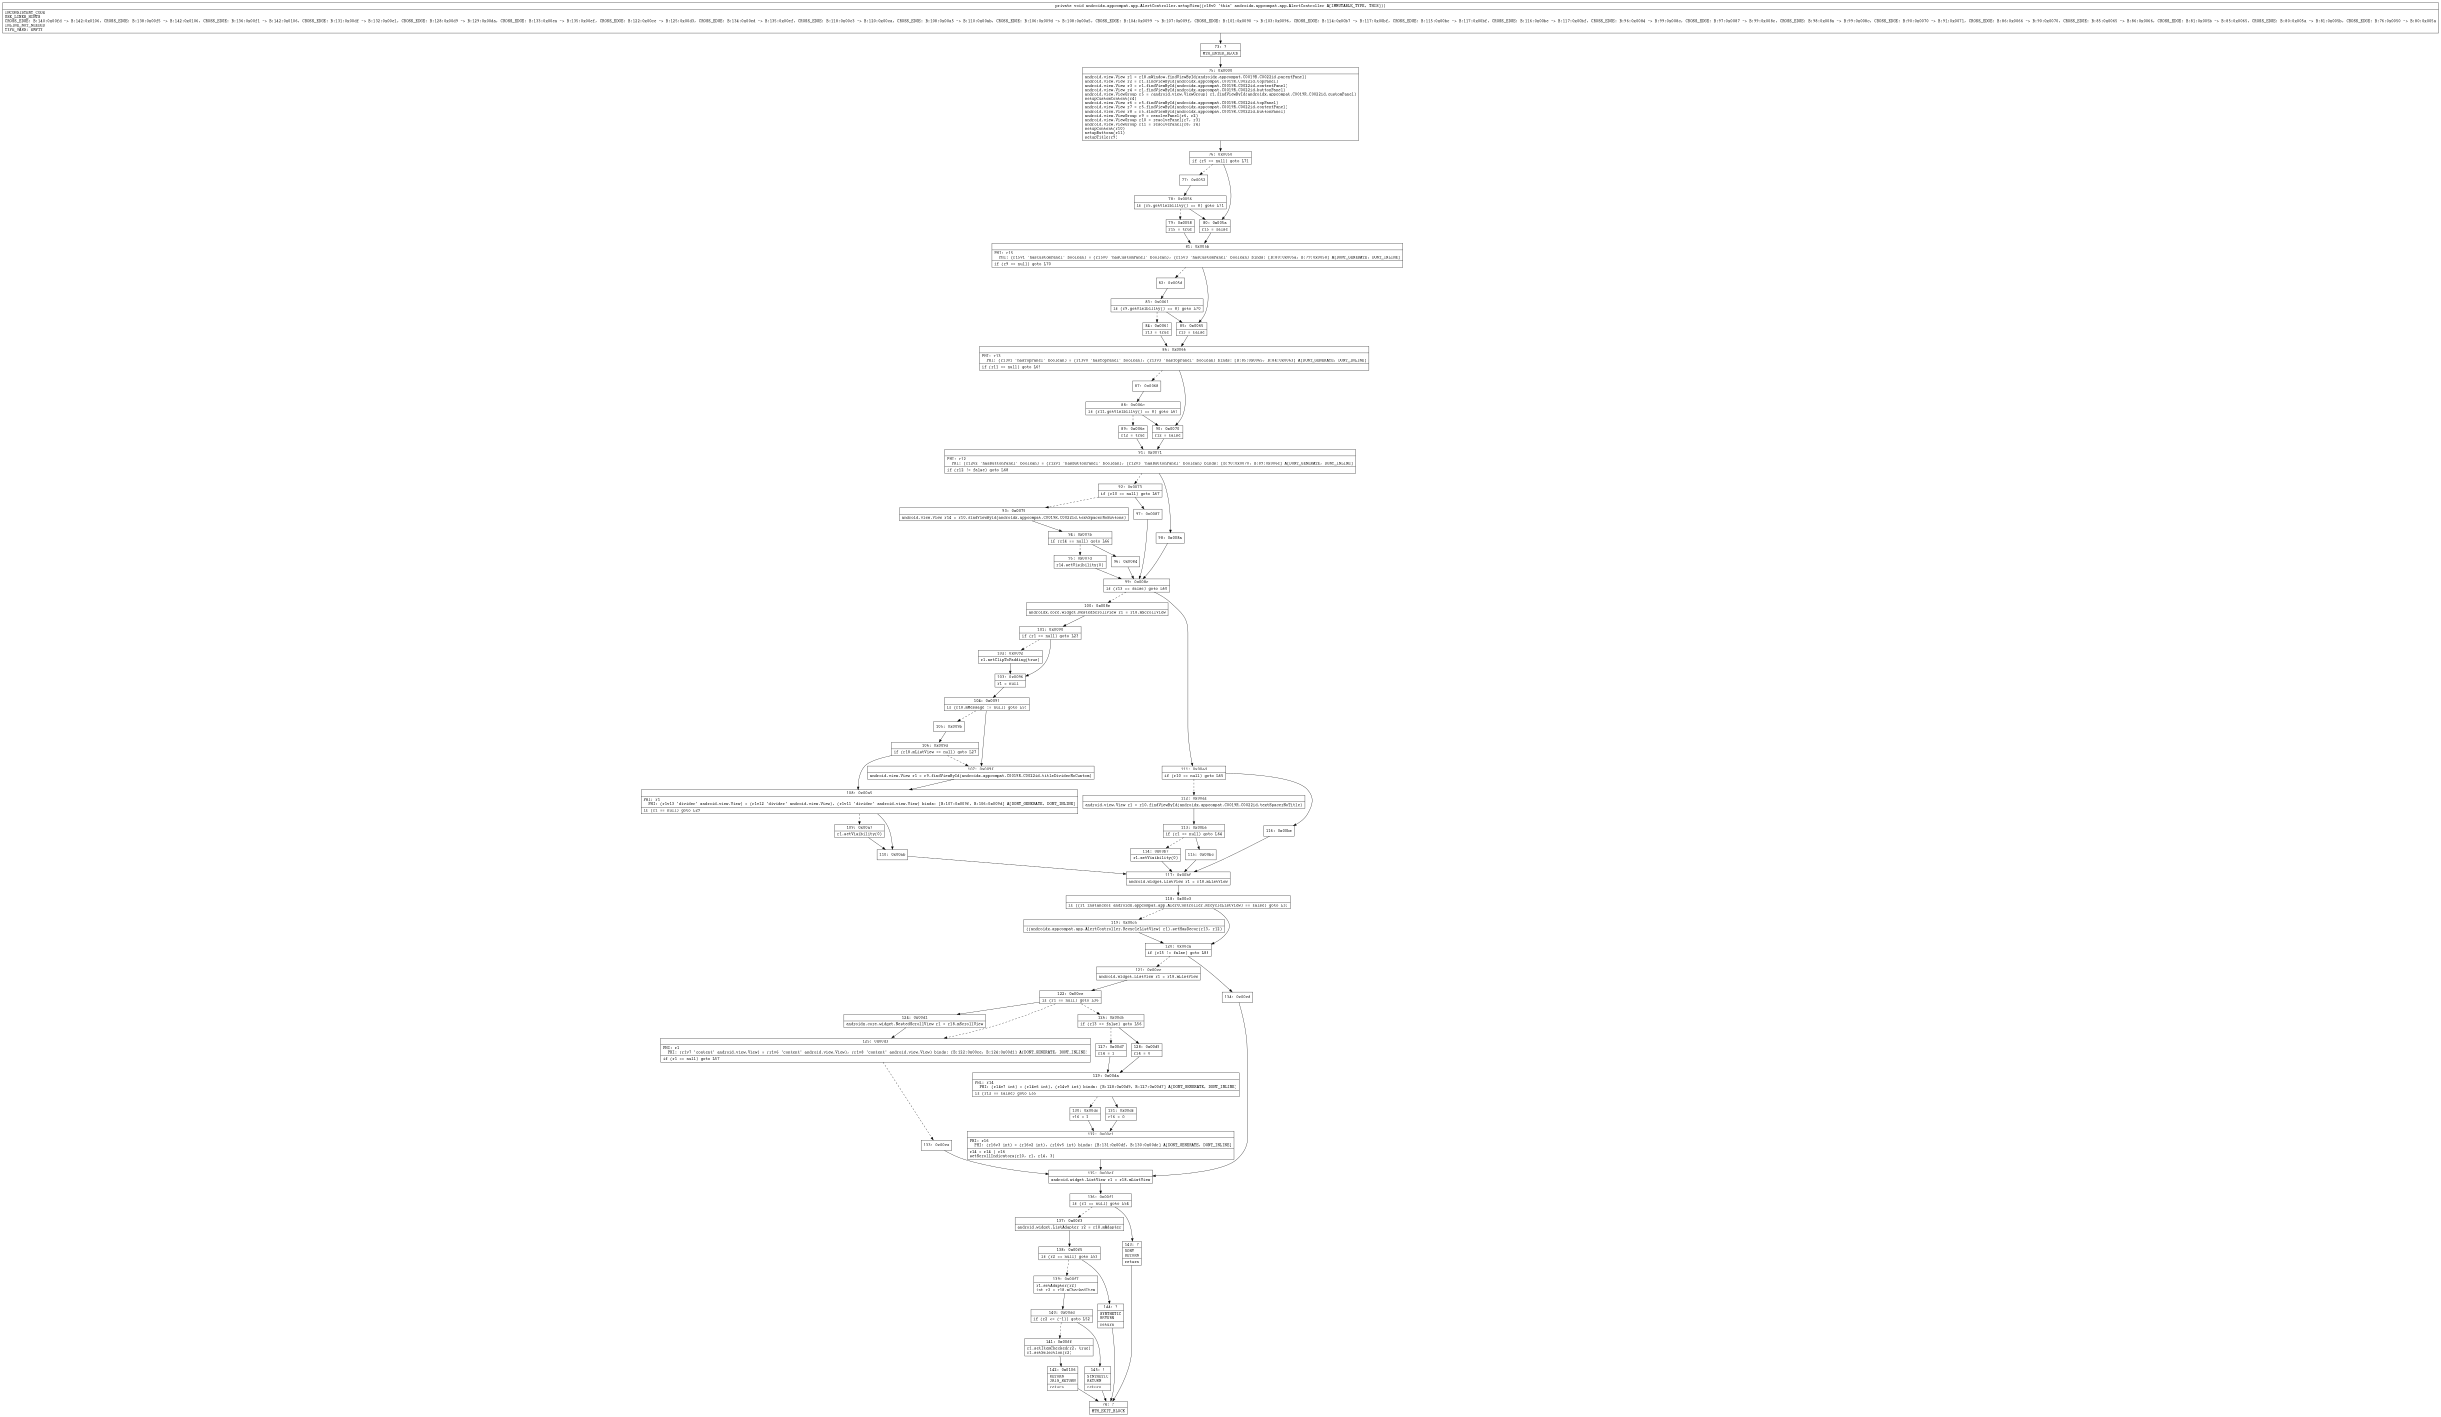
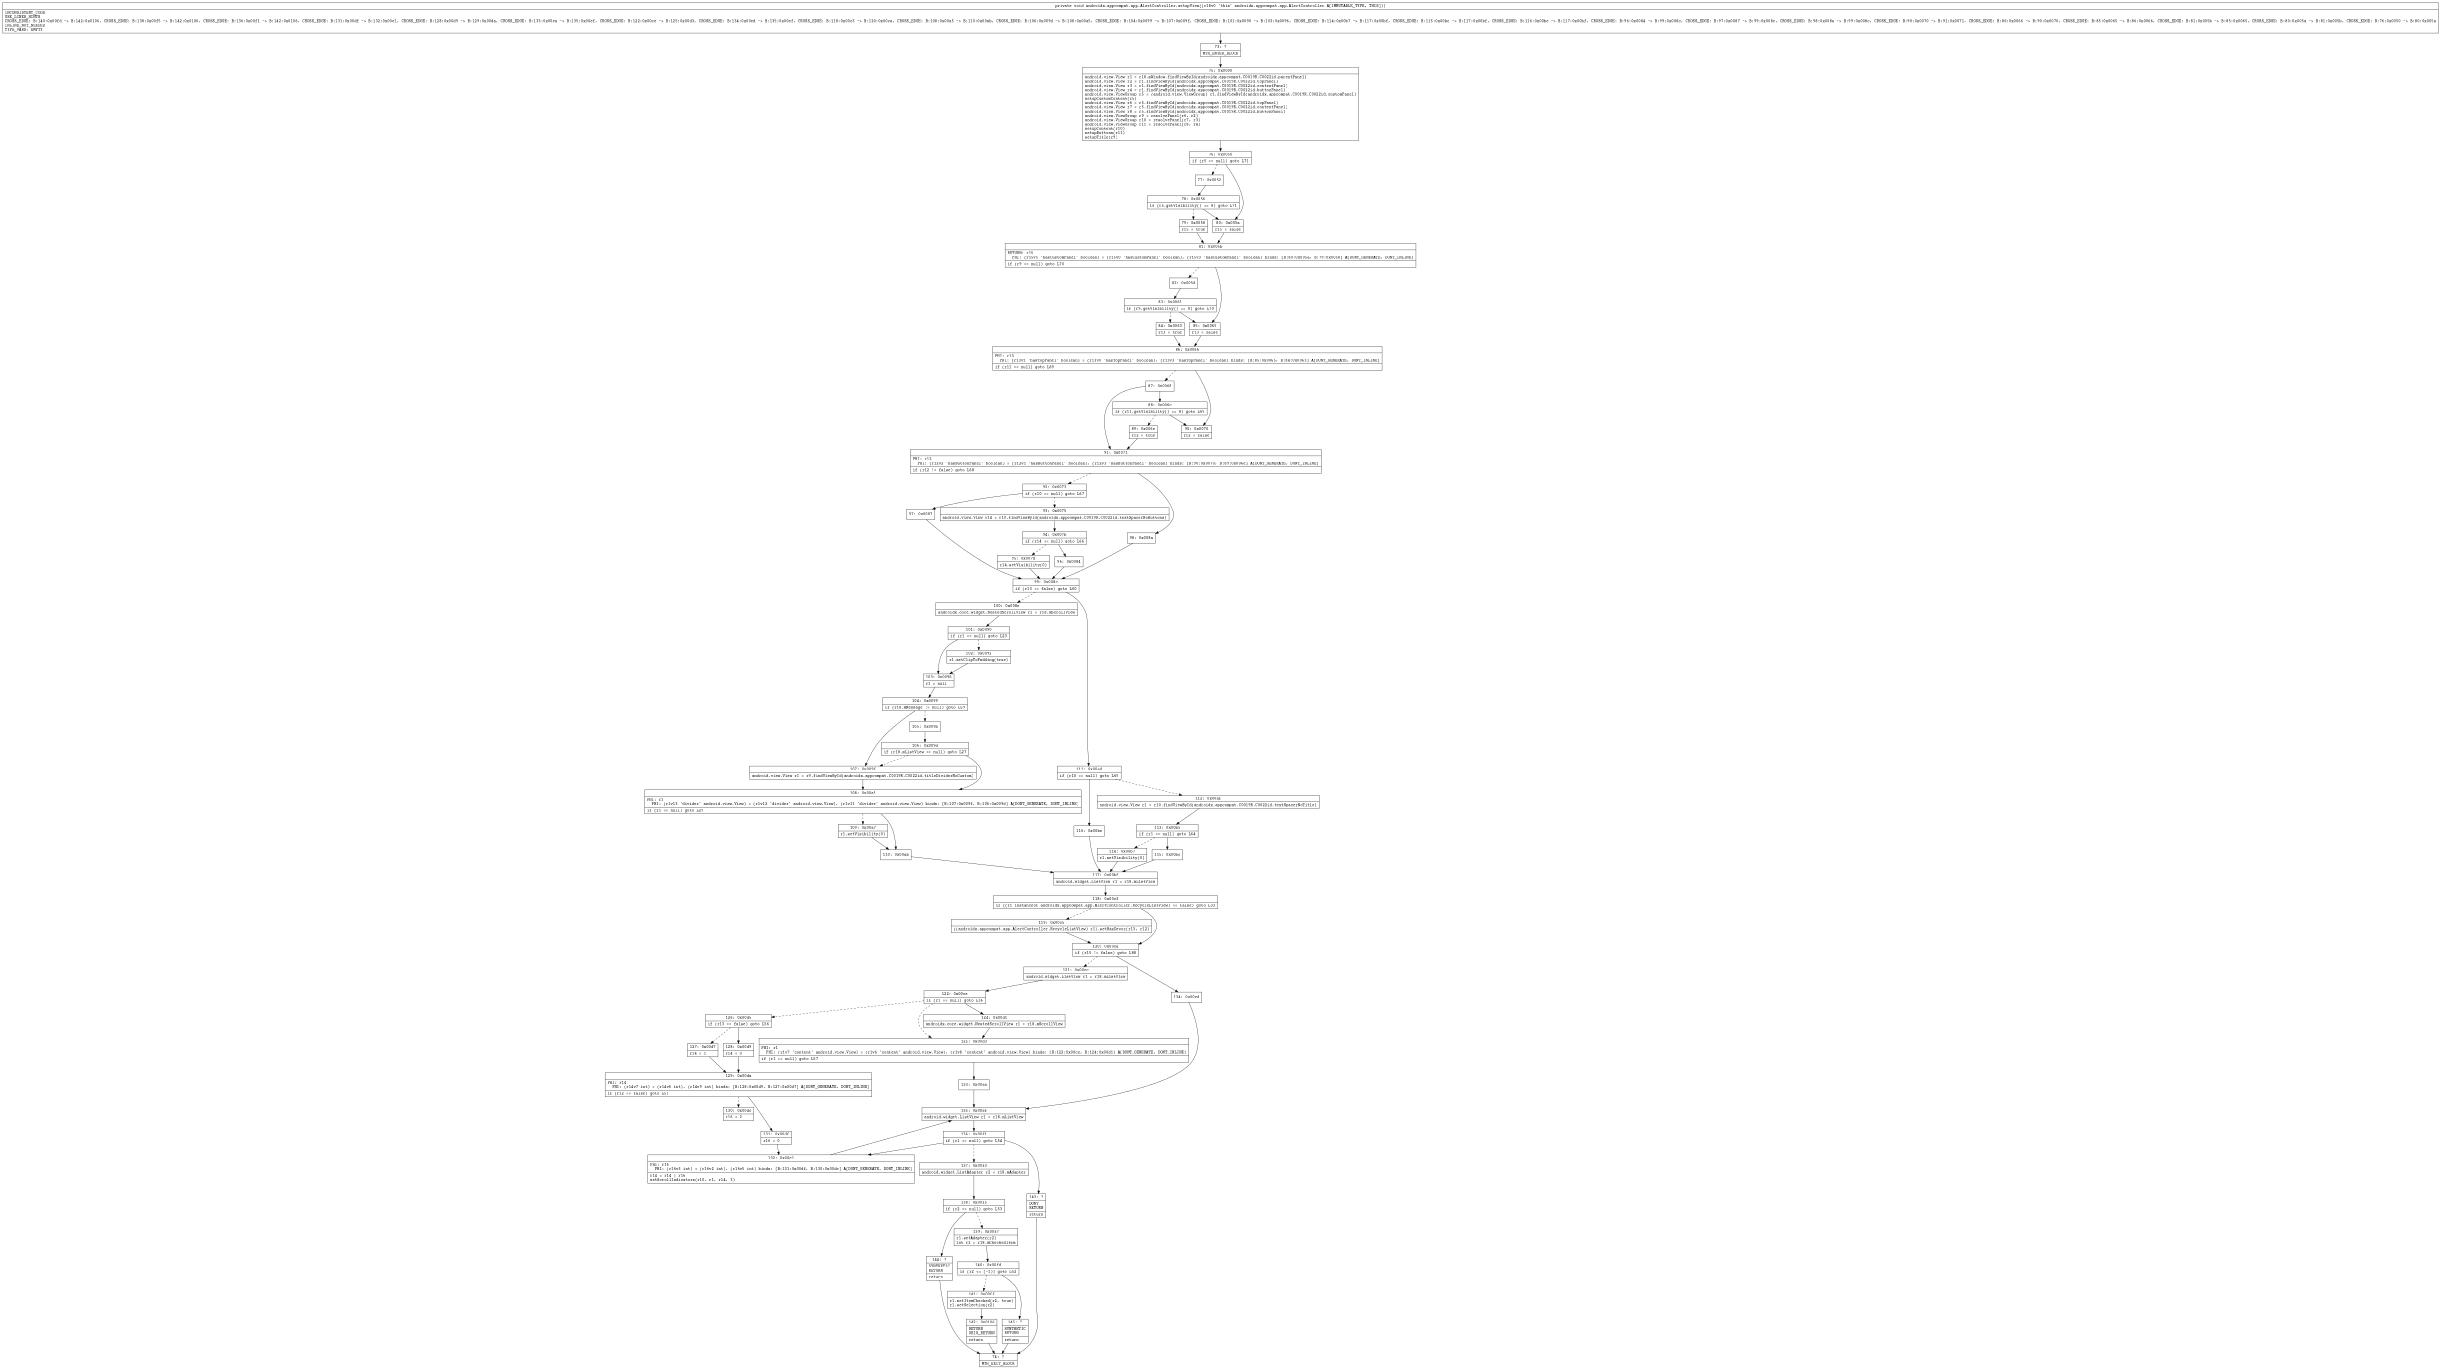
node "75: 0x0000": text "setupCustomContent(r4)" -> "setupCustomContent(r5)"
node "81: 0x005b": text "PHI: r15" -> "RETURN: r15"
edge "90: 0x0070" -> "91: 0x0071": now "87: 0x0068" -> "91: 0x0071"
edge "125: 0x00d3" -> "133: 0x00ea": style dashed -> solid
edge "130: 0x00dc" -> "132: 0x00e1": now "136: 0x00f1" -> "132: 0x00e1"
